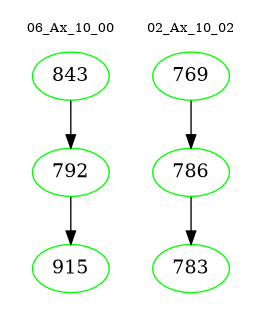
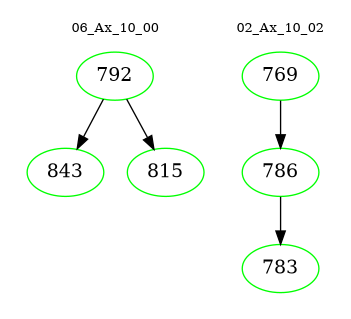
edge "843" -> "792": reversed
node "915": label "915" -> "815"
